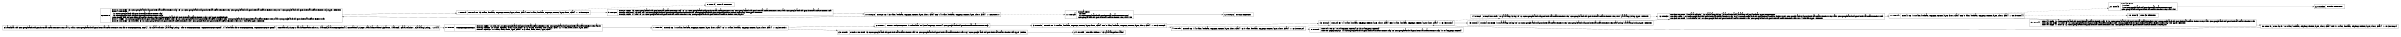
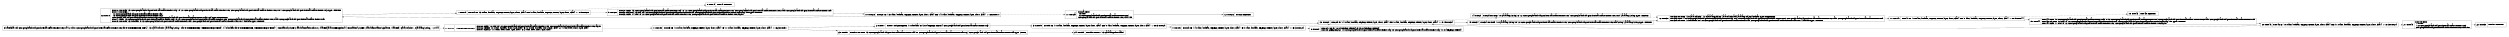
edge "17: 0x0041" -> "21: 0x004e": now "20: 0x004c" -> "21: 0x004e"
